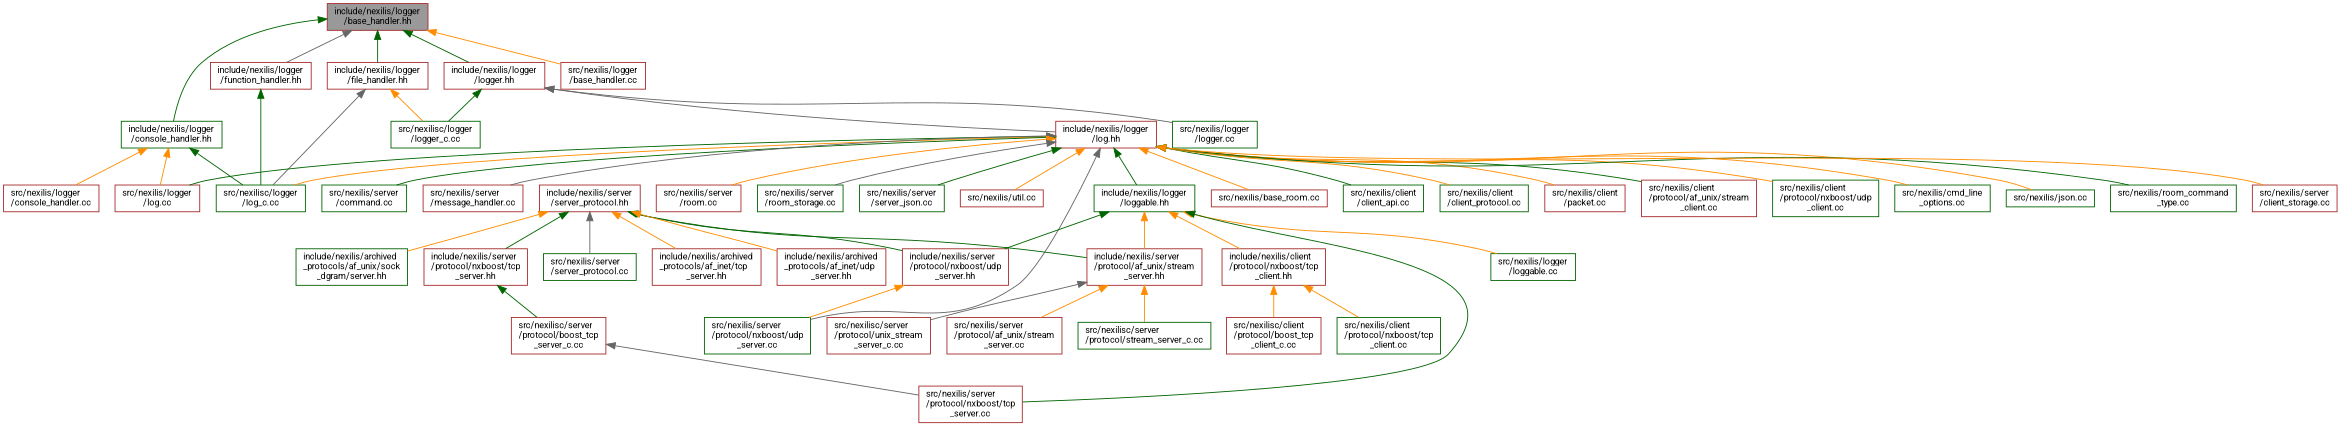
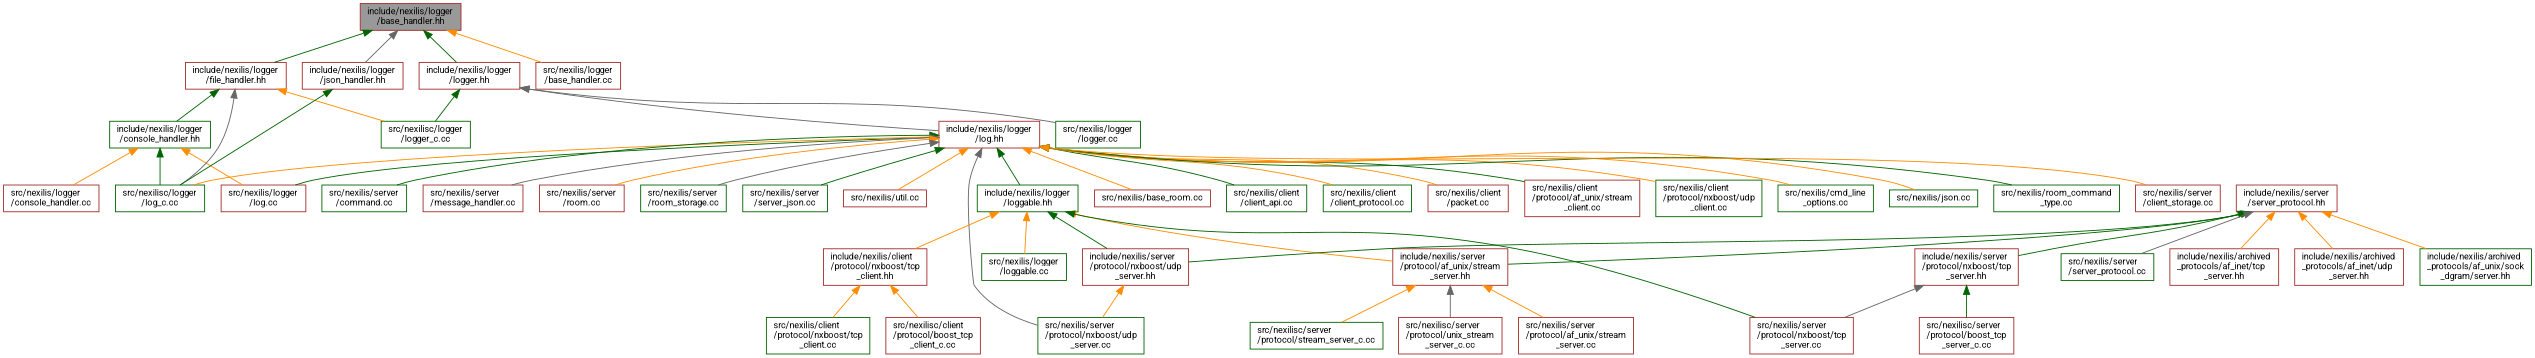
edge "include/nexilis/logger /console_handler.hh" -> "include/nexilis/logger /base_handler.hh": now "include/nexilis/logger /console_handler.hh" -> "include/nexilis/logger /file_handler.hh"
node "include/nexilis/logger /function_handler.hh": label "include/nexilis/logger /function_handler.hh" -> "include/nexilis/logger /json_handler.hh"
edge "src/nexilis/server /protocol/nxboost/tcp _server.cc" -> "src/nexilisc/server /protocol/boost_tcp _server_c.cc": now "src/nexilis/server /protocol/nxboost/tcp _server.cc" -> "include/nexilis/server /protocol/nxboost/tcp _server.hh"
